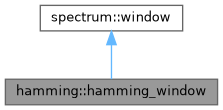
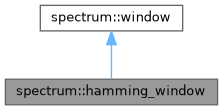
node "hamming::hamming_window": label "hamming::hamming_window" -> "spectrum::hamming_window"
